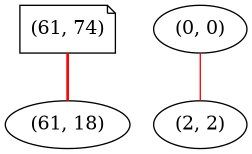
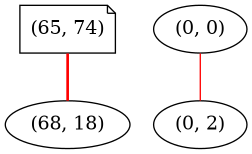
node "(61, 74)": label "(61, 74)" -> "(65, 74)"
node "(61, 18)": label "(61, 18)" -> "(68, 18)"
node "(2, 2)": label "(2, 2)" -> "(0, 2)"
